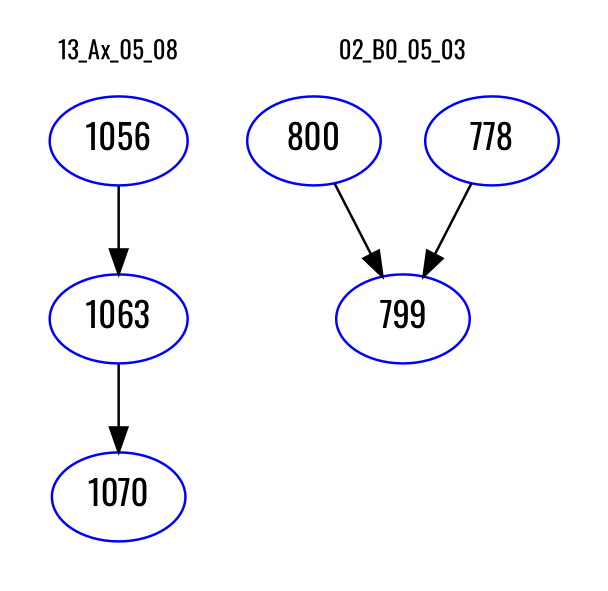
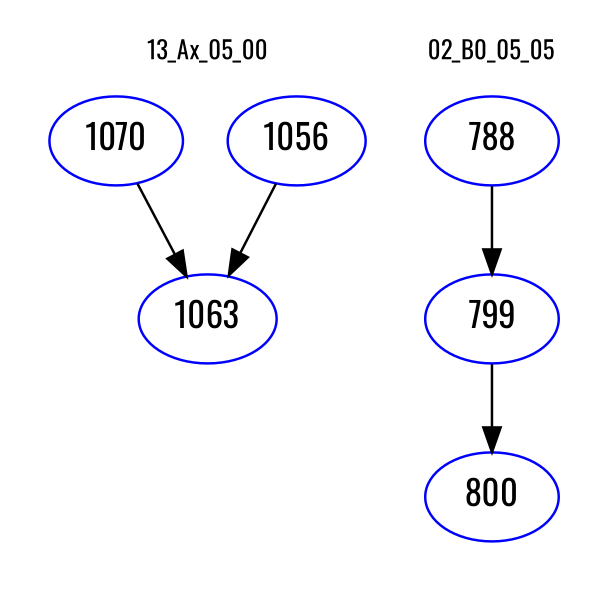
cluster "13_Ax_05_08": label "13_Ax_05_08" -> "13_Ax_05_00"
cluster "02_B0_05_03": label "02_B0_05_03" -> "02_B0_05_05"
node "778": label "778" -> "788"
edge "800" -> "799": reversed
edge "1063" -> "1070": reversed
